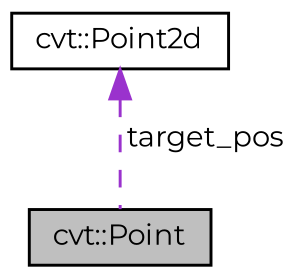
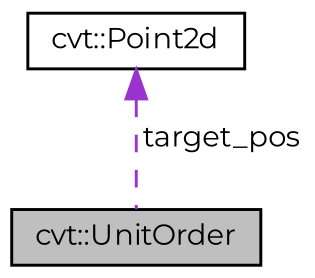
node "cvt::Point": label "cvt::Point" -> "cvt::UnitOrder"
